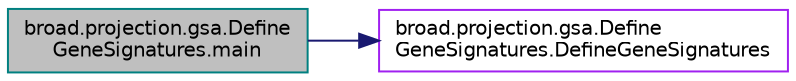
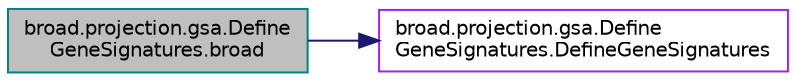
node "broad.projection.gsa.Define GeneSignatures.main": label "broad.projection.gsa.Define GeneSignatures.main" -> "broad.projection.gsa.Define GeneSignatures.broad"
